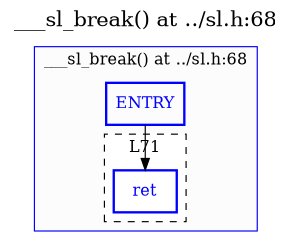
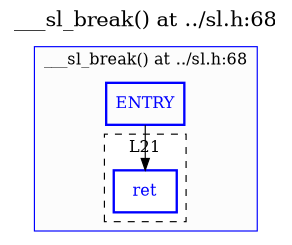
cluster "L71": label "L71" -> "L21"
